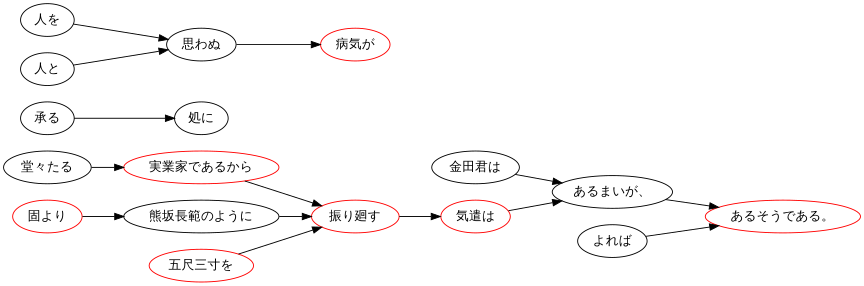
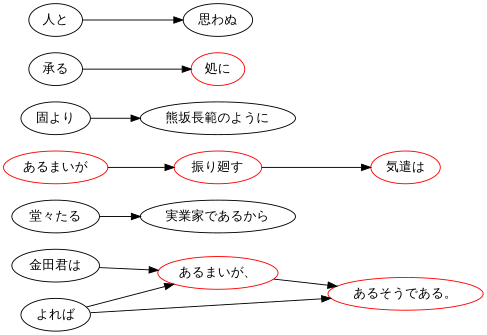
node "人を": removed
node "病気が": removed
node "処に": color black -> red
node "実業家であるから": color red -> black
edge "実業家であるから" -> "振り廻す": removed
node "あるまいが、": color black -> red
edge "気遣は" -> "あるまいが、": now "よれば" -> "あるまいが、"
node "固より": color red -> black
edge "熊坂長範のように" -> "振り廻す": removed
node "五尺三寸を": label "五尺三寸を" -> "あるまいが"
